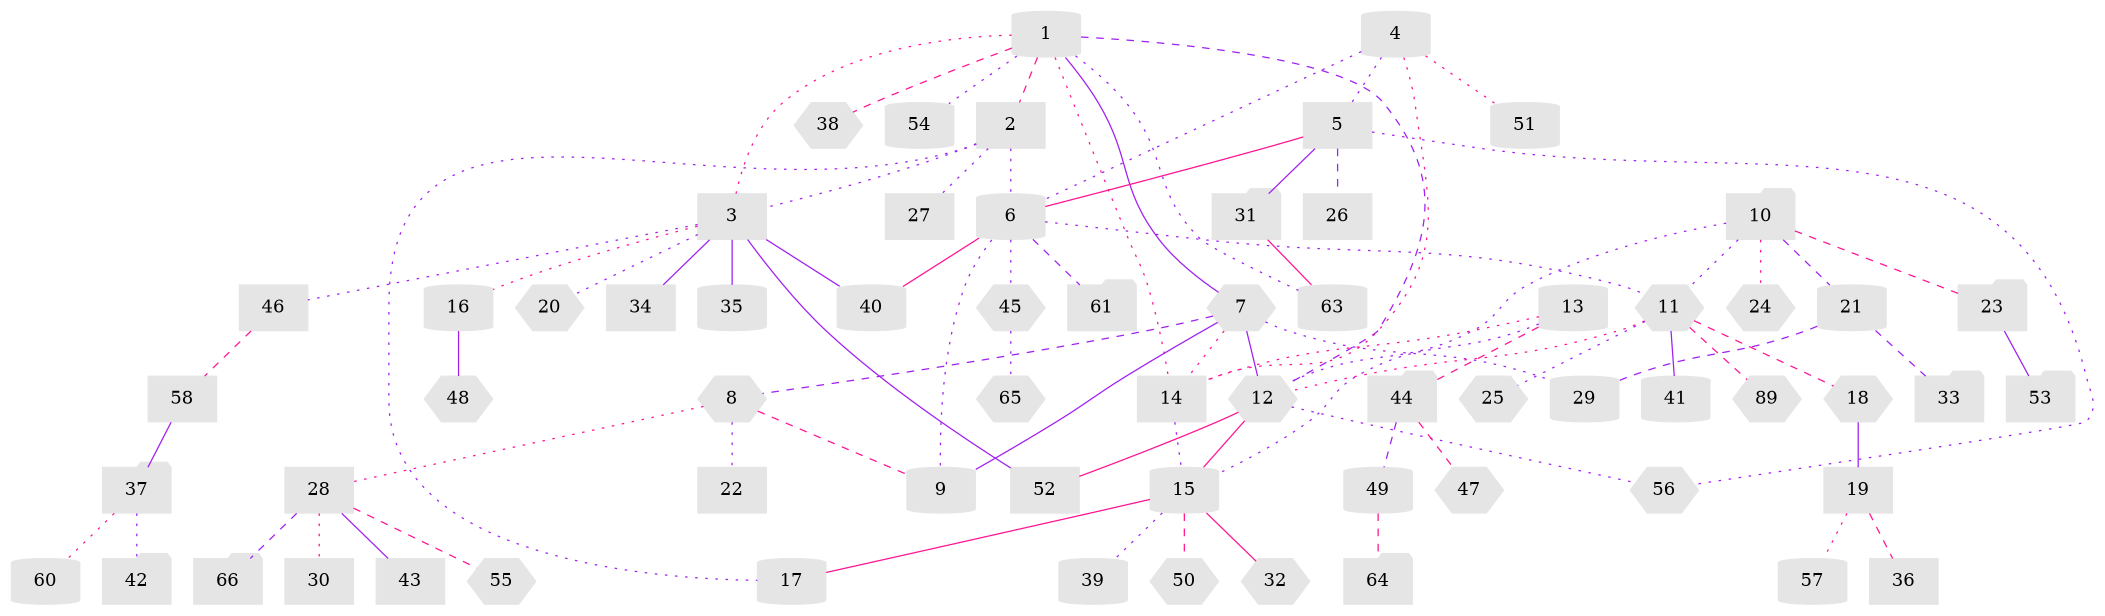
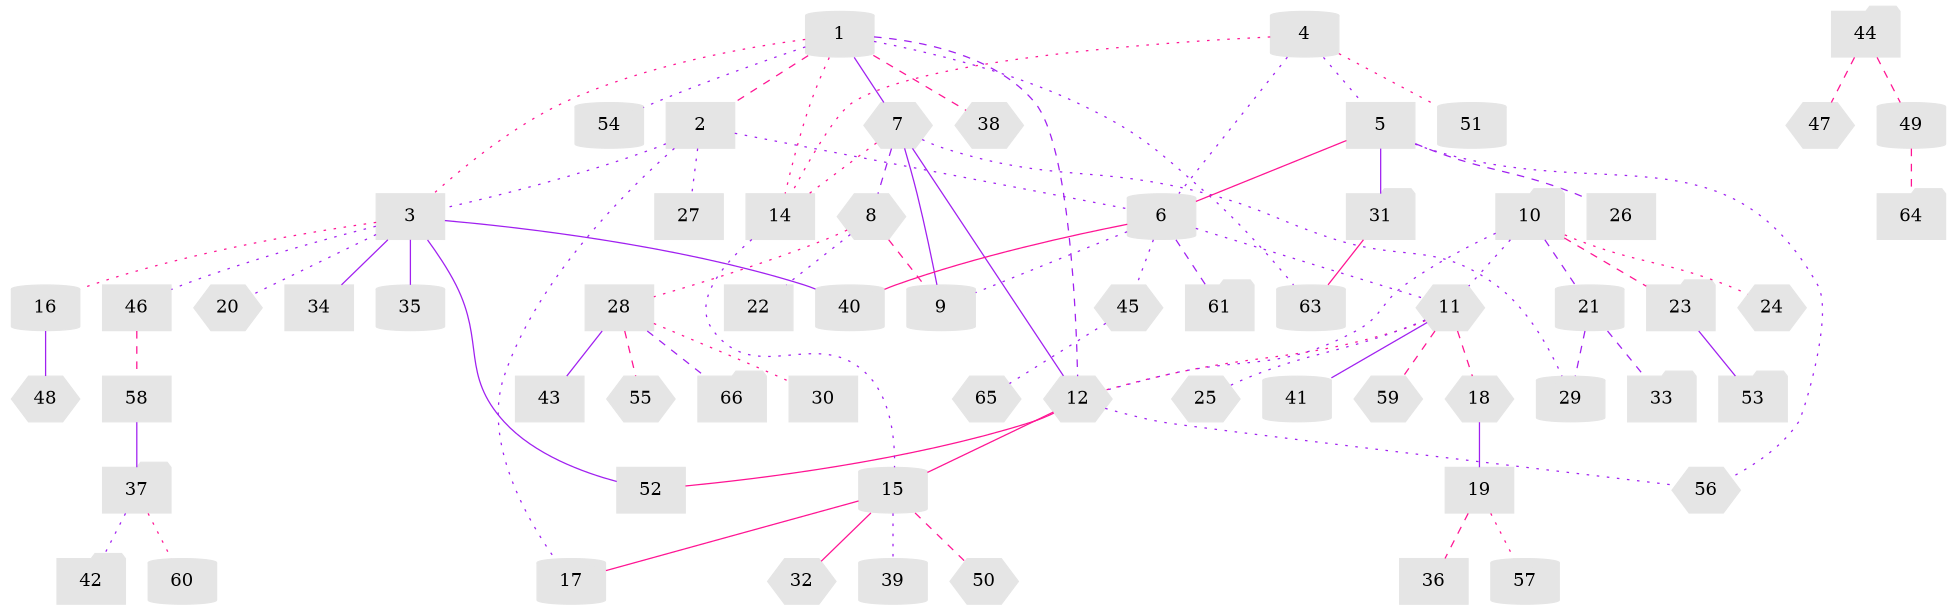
node "13": removed
node "89": label "89" -> "59"
edge "44" -- "49": color purple -> deeppink
